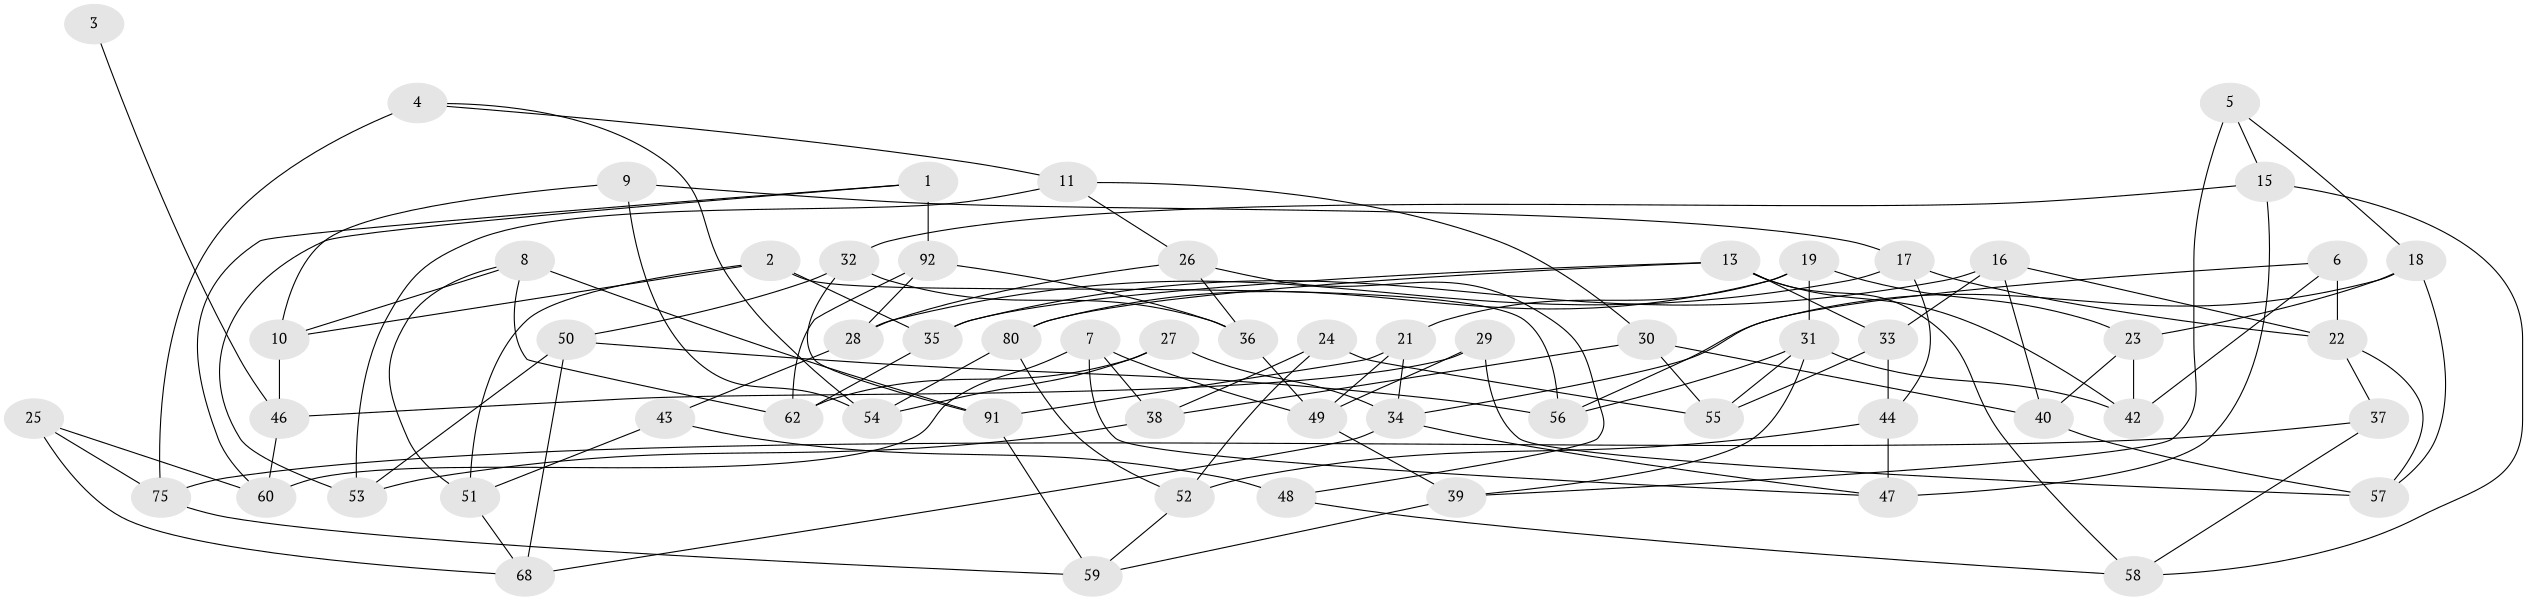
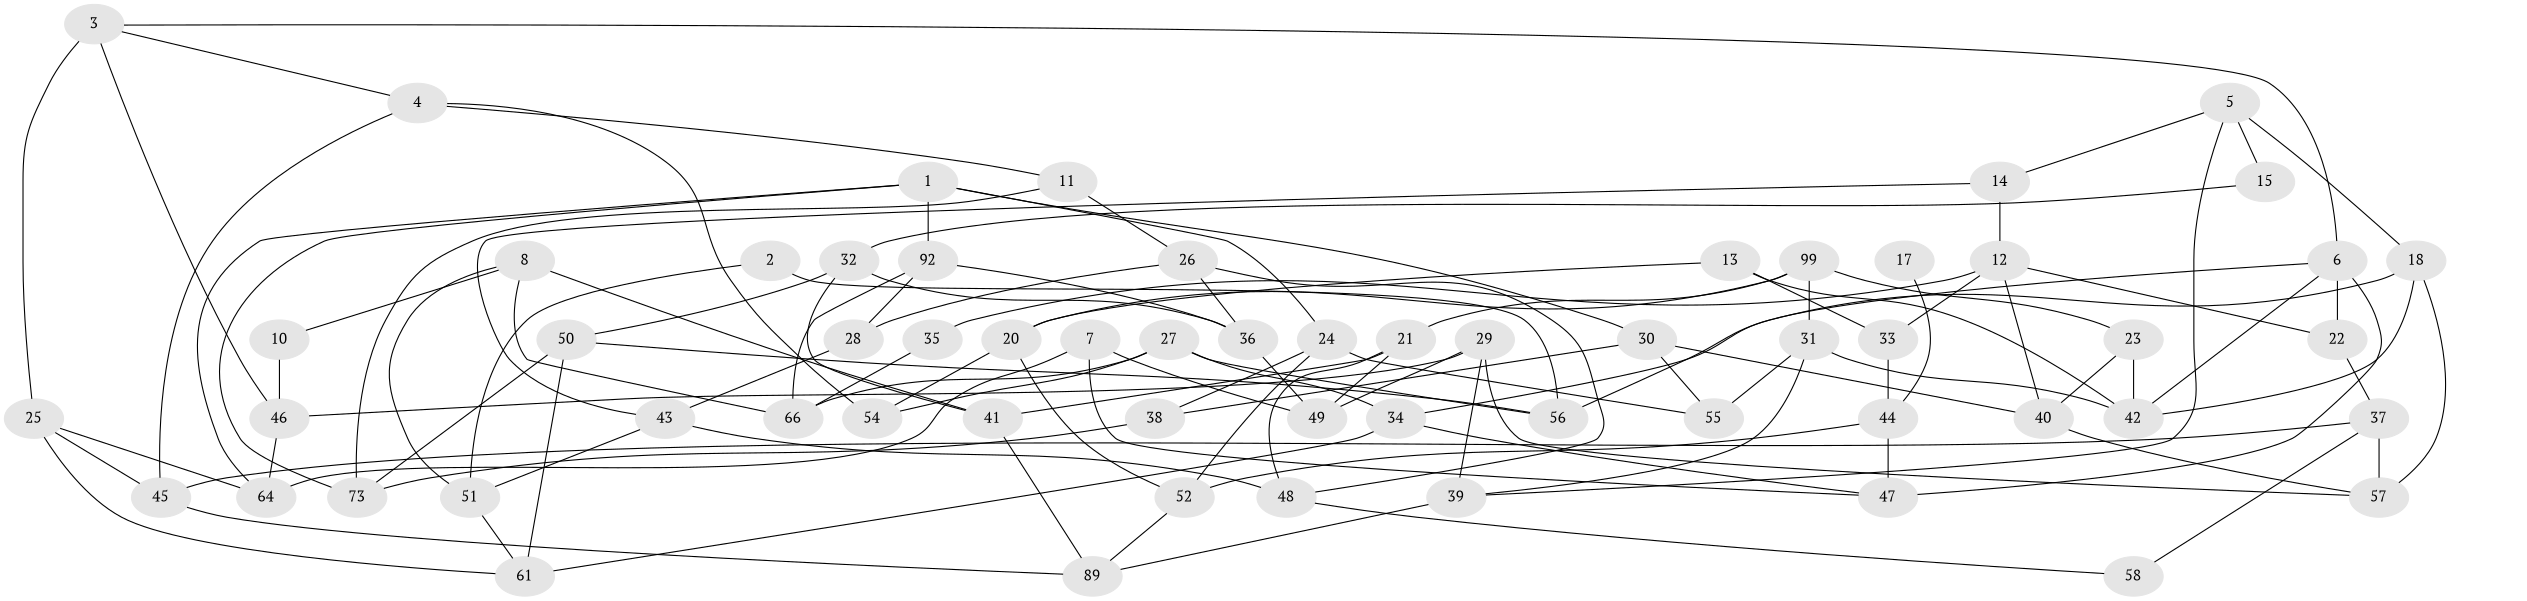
edge "3" -- "6": added
edge "3" -- "4": added
node "9": removed
node "14": added
edge "11" -- "30": now "1" -- "30"
edge "3" -- "25": added
edge "1" -- "24": added
node "19": label "19" -> "99"
node "16": label "16" -> "12"
edge "13" -- "35": removed
edge "17" -- "28": removed
edge "2" -- "35": removed
edge "2" -- "10": removed
edge "18" -- "23": now "18" -- "42"
edge "17" -- "22": removed
node "80": label "80" -> "20"
edge "13" -- "58": removed
edge "33" -- "55": removed
edge "31" -- "56": now "27" -- "56"
edge "7" -- "38": removed
edge "21" -- "34": now "21" -- "48"
edge "22" -- "57": now "37" -- "57"
node "62": label "62" -> "66"
node "91": label "91" -> "41"
edge "15" -- "58": removed
edge "49" -- "39": now "29" -- "39"
edge "15" -- "47": now "6" -- "47"
node "75": label "75" -> "45"
node "60": label "60" -> "64"
node "53": label "53" -> "73"
node "68": label "68" -> "61"
node "59": label "59" -> "89"
